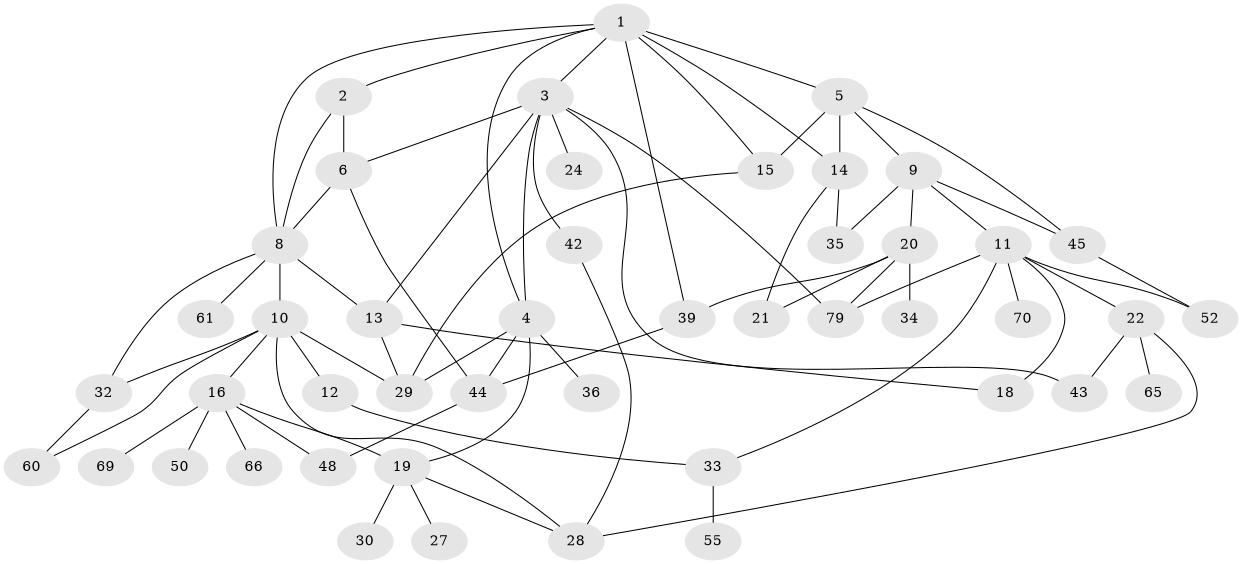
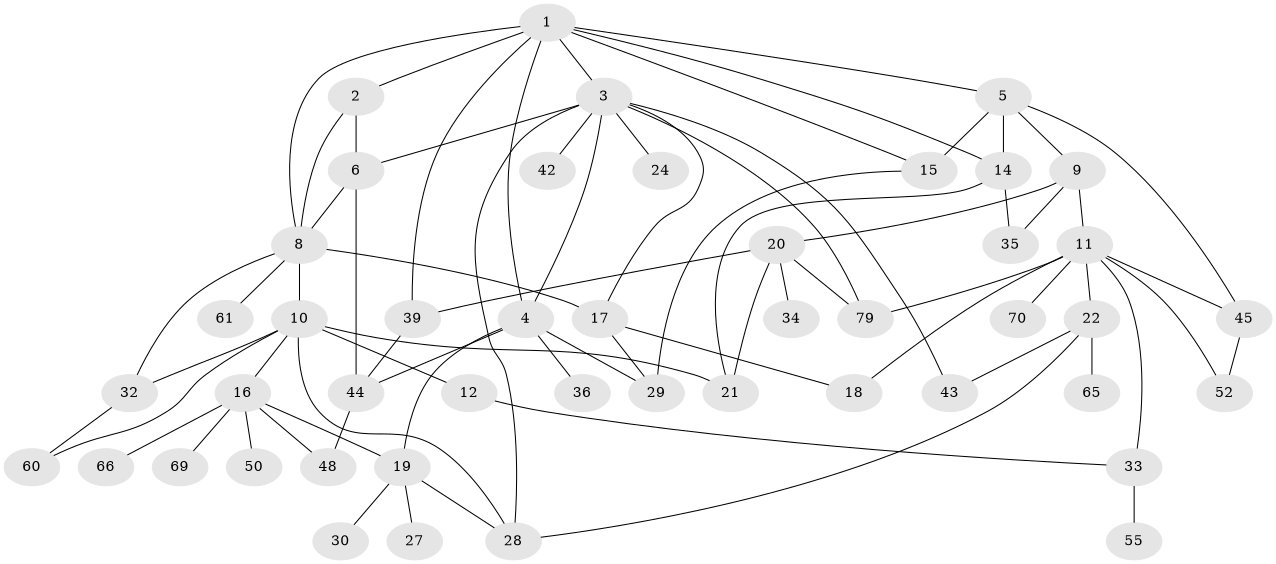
edge "9" -- "45": now "11" -- "45"
node "13": label "13" -> "17"
edge "10" -- "29": now "10" -- "21"
edge "42" -- "28": now "3" -- "28"
